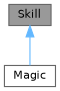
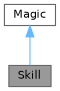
edge "Magic" -> "Skill": reversed
